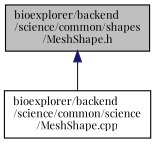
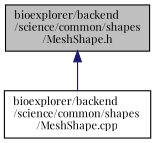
node "bioexplorer/backend /science/common/science /MeshShape.cpp": label "bioexplorer/backend /science/common/science /MeshShape.cpp" -> "bioexplorer/backend /science/common/shapes /MeshShape.cpp"
